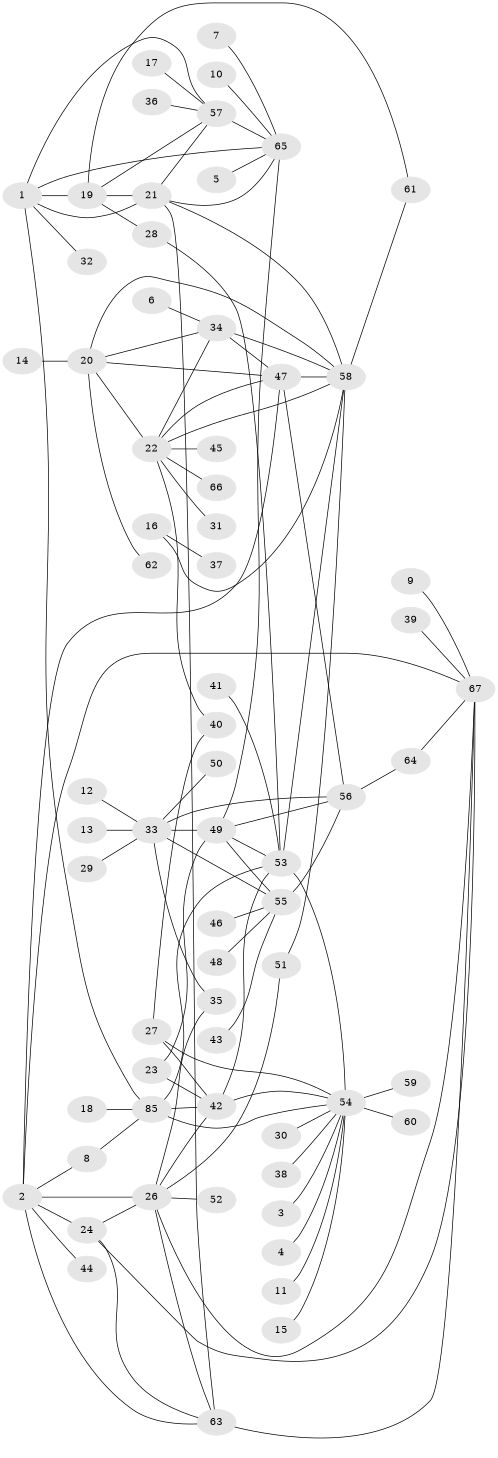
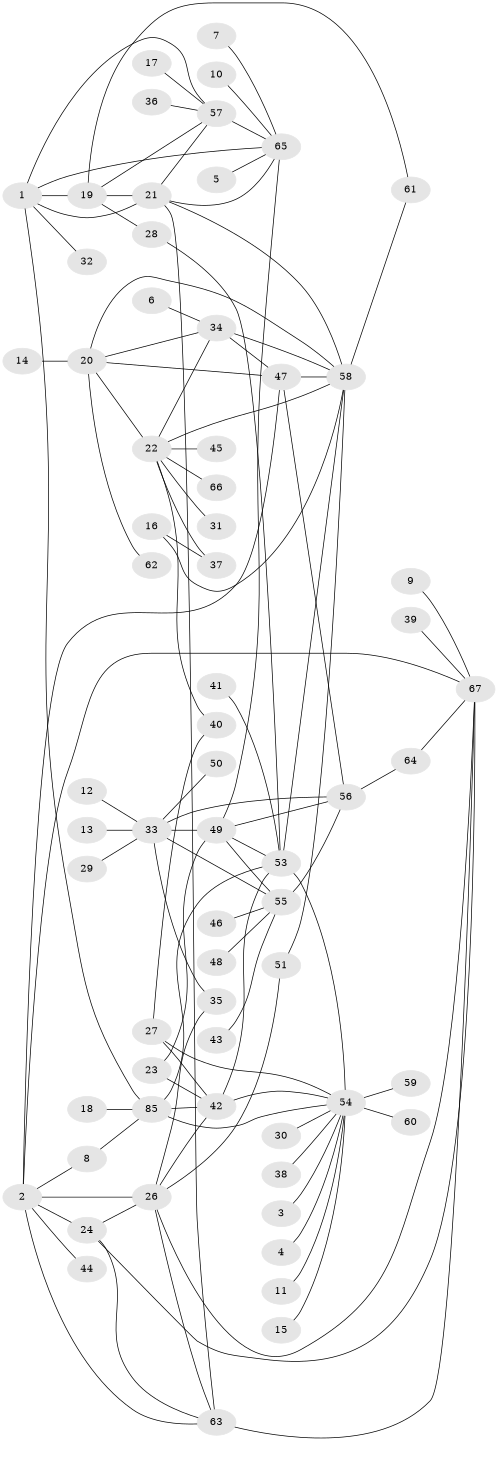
edge "47" -- "22": now "37" -- "22"
node "52": removed
